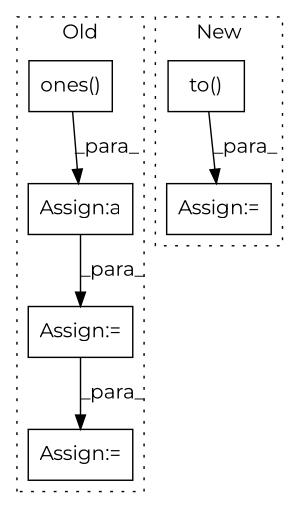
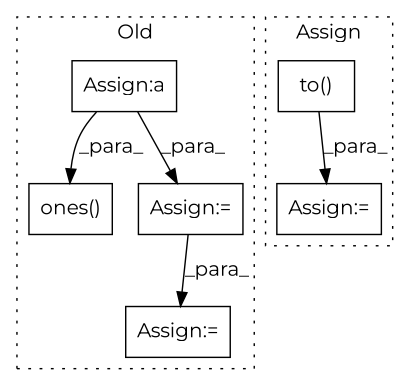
cluster "New": label "New" -> "Assign"
edge "ones()" -> "Assign:a": reversed
